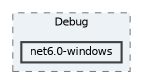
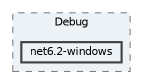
node "net6.0-windows": label "net6.0-windows" -> "net6.2-windows"
